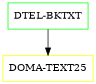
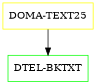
edge "DTEL-BKTXT" -> "DOMA-TEXT25": reversed
